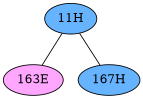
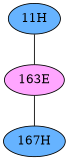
edge "11H" -- "167H": now "163E" -- "167H"
